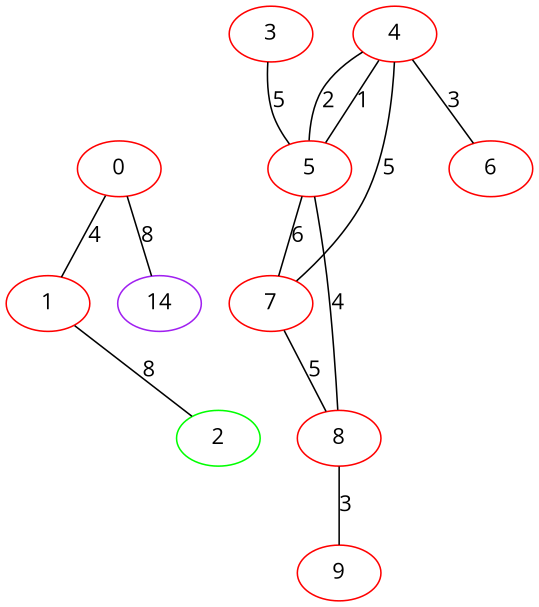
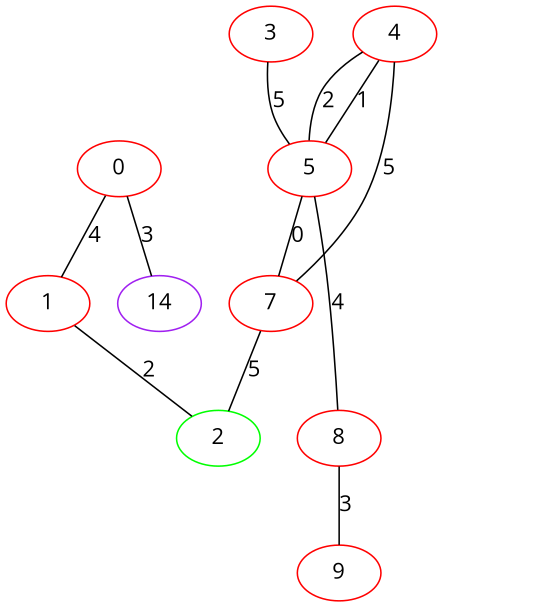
node "6": removed
edge "0" -- "14": label "8" -> "3"
edge "5" -- "7": label "6" -> "0"
edge "1" -- "2": label "8" -> "2"
edge "7" -- "8": now "7" -- "2"
